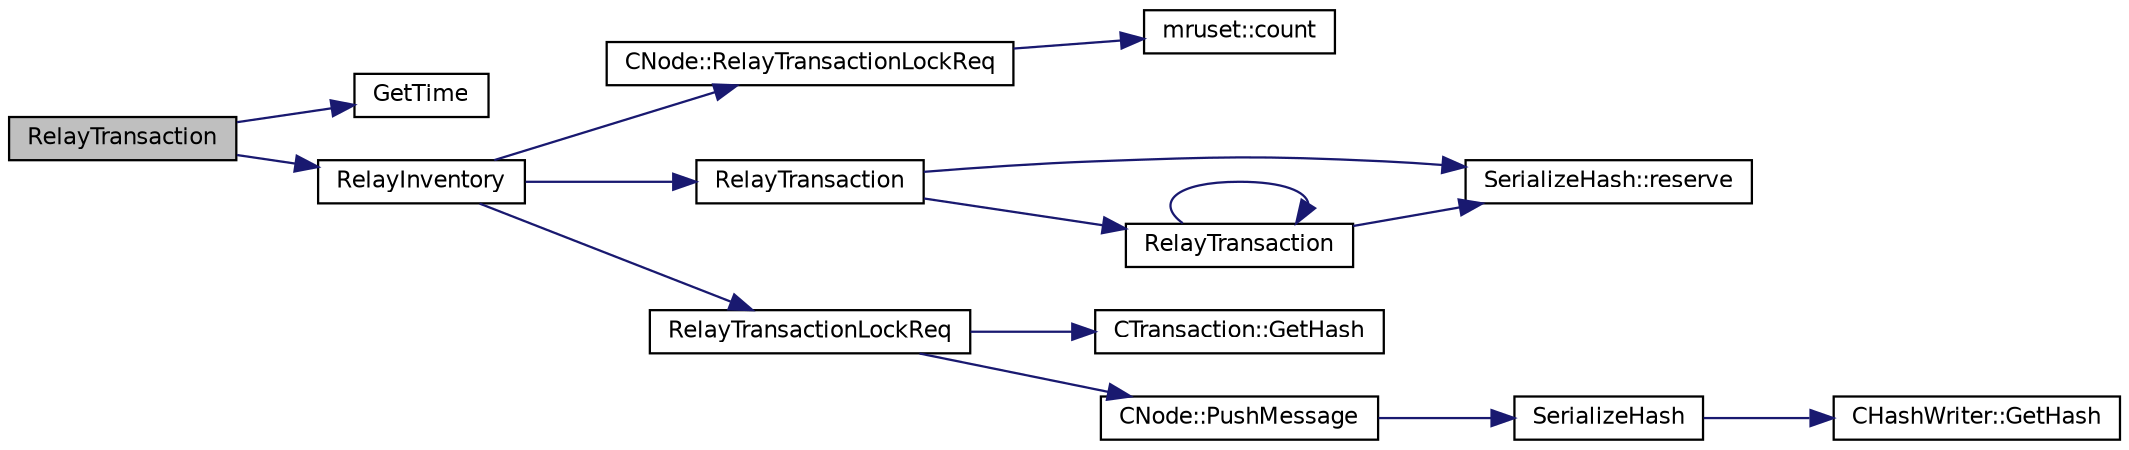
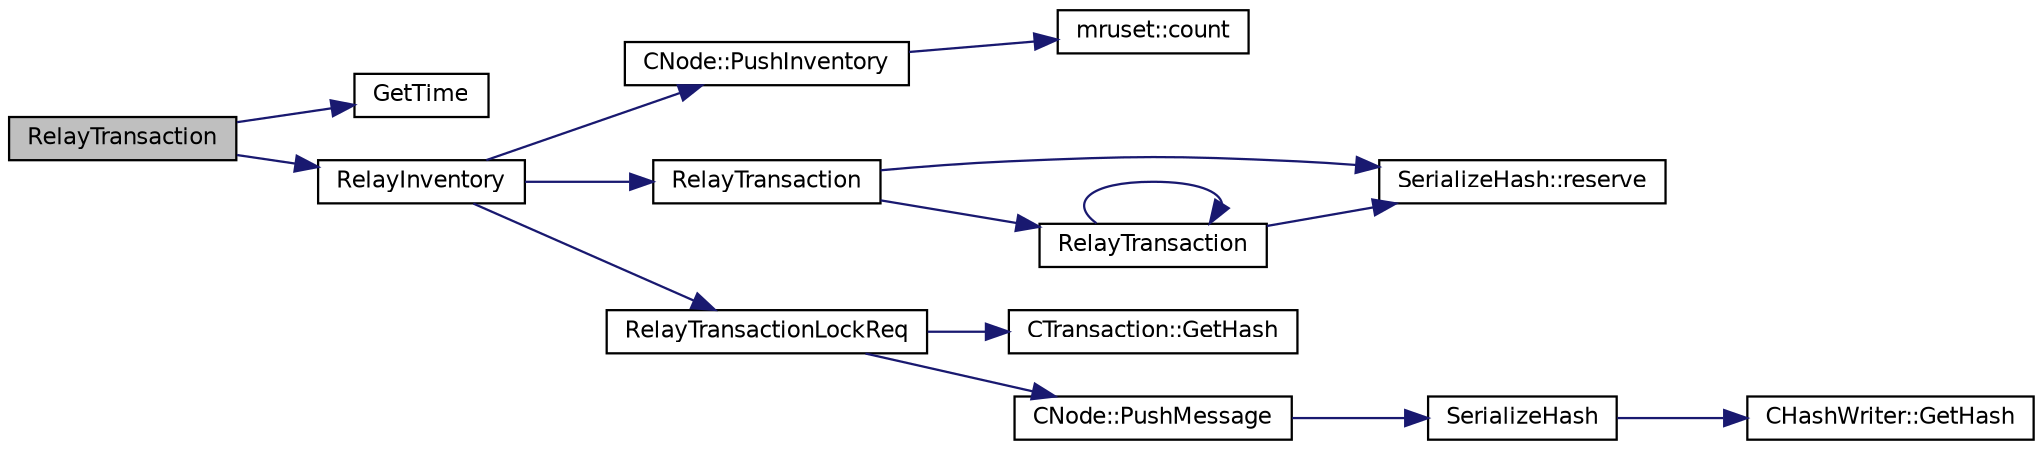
node "CNode::RelayTransactionLockReq": label "CNode::RelayTransactionLockReq" -> "CNode::PushInventory"
